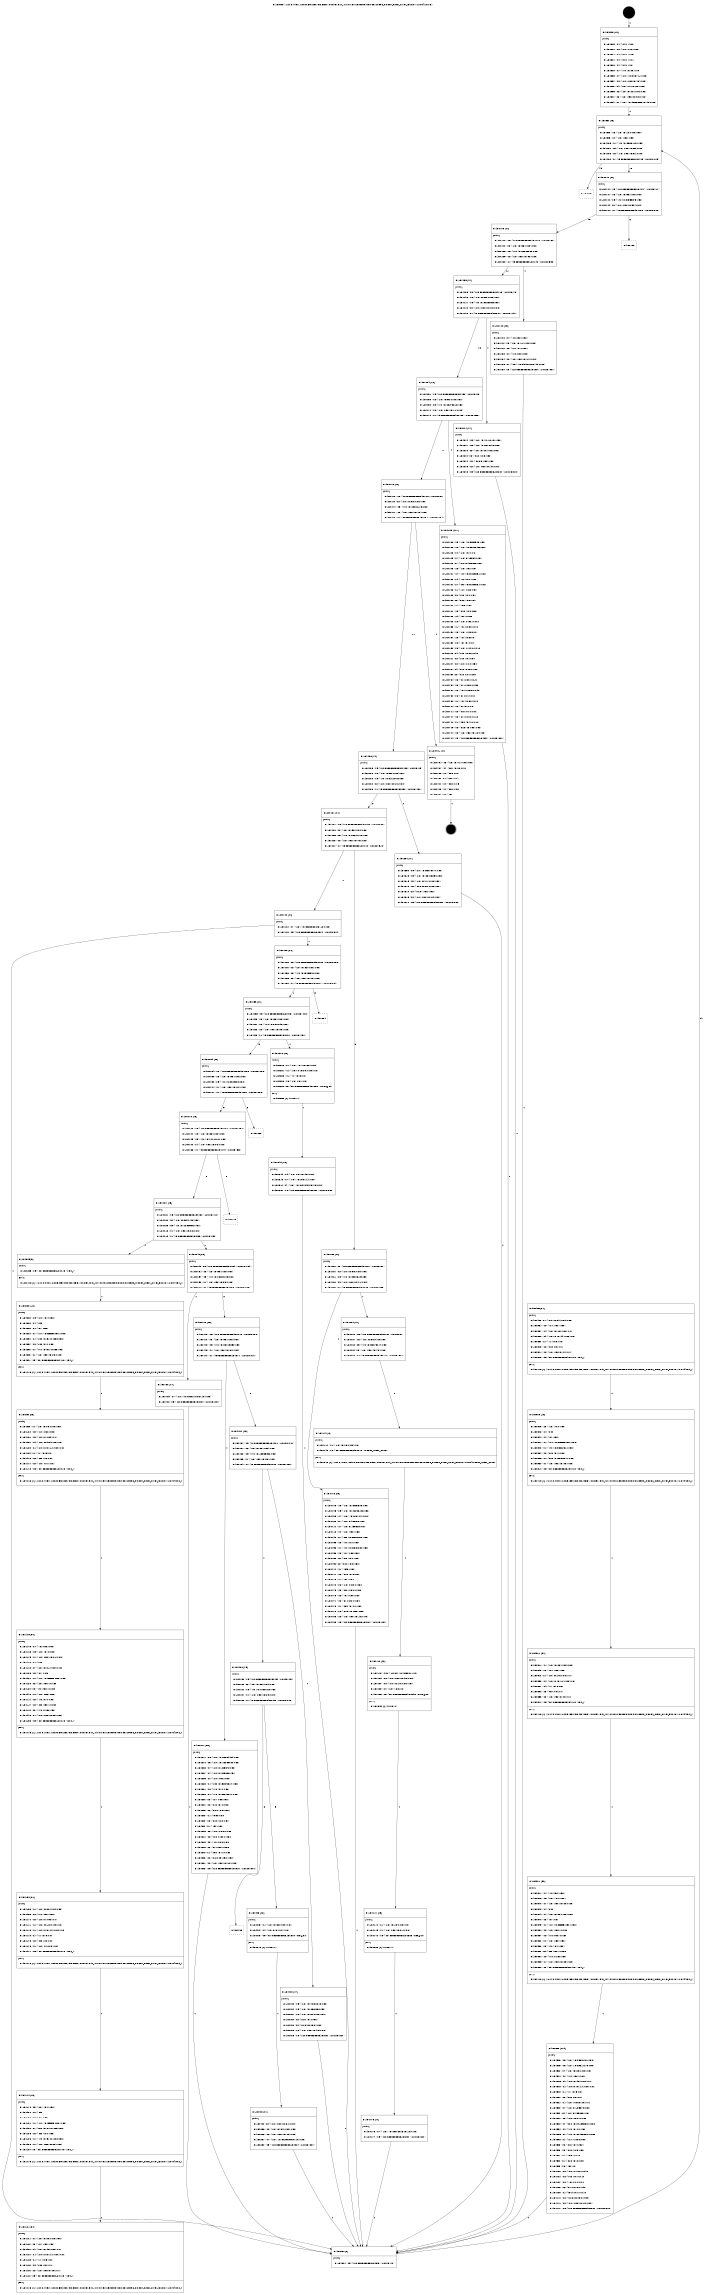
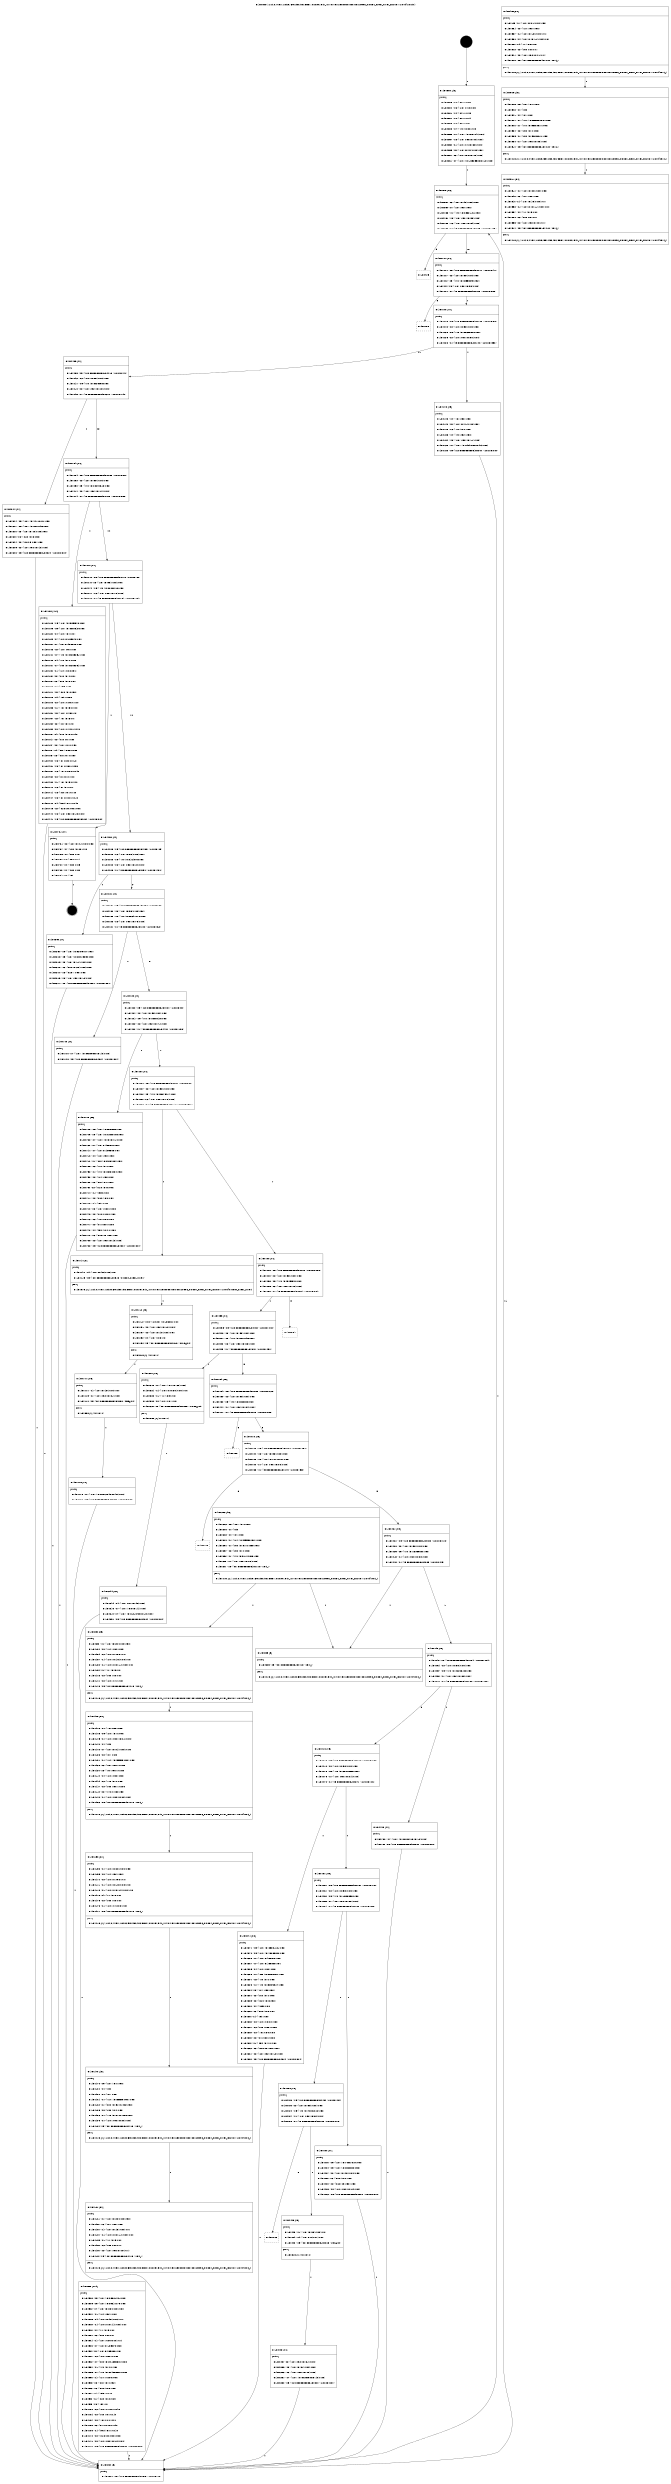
edge "0x4020fb [23]" -> "0x4027a5": label " 13" -> " 0"
edge "0x402112 [22]" -> "0x402128 [22]": label " 15" -> " 1"
edge "0x40261c [12]" -> "0x4021d8 [22]": now "0x4021c2 [22]" -> "0x4021d8 [22]"
edge "0x4023ce [5]" -> "0x4023d3 [40]": reversed
edge "0x40229a [25]" -> "0x4022f0 [13]": label " 5" -> " 1"
node "0x402566 [58]": removed
